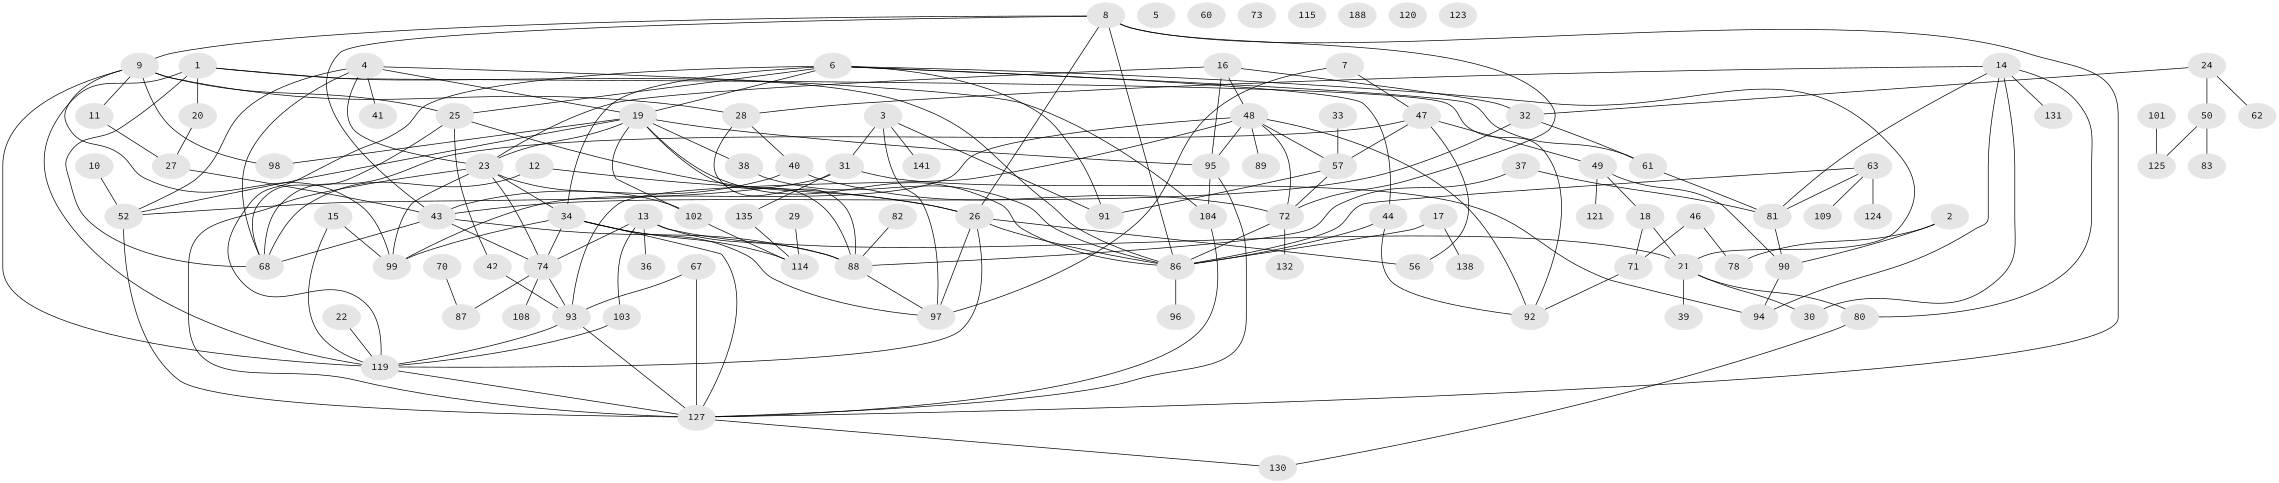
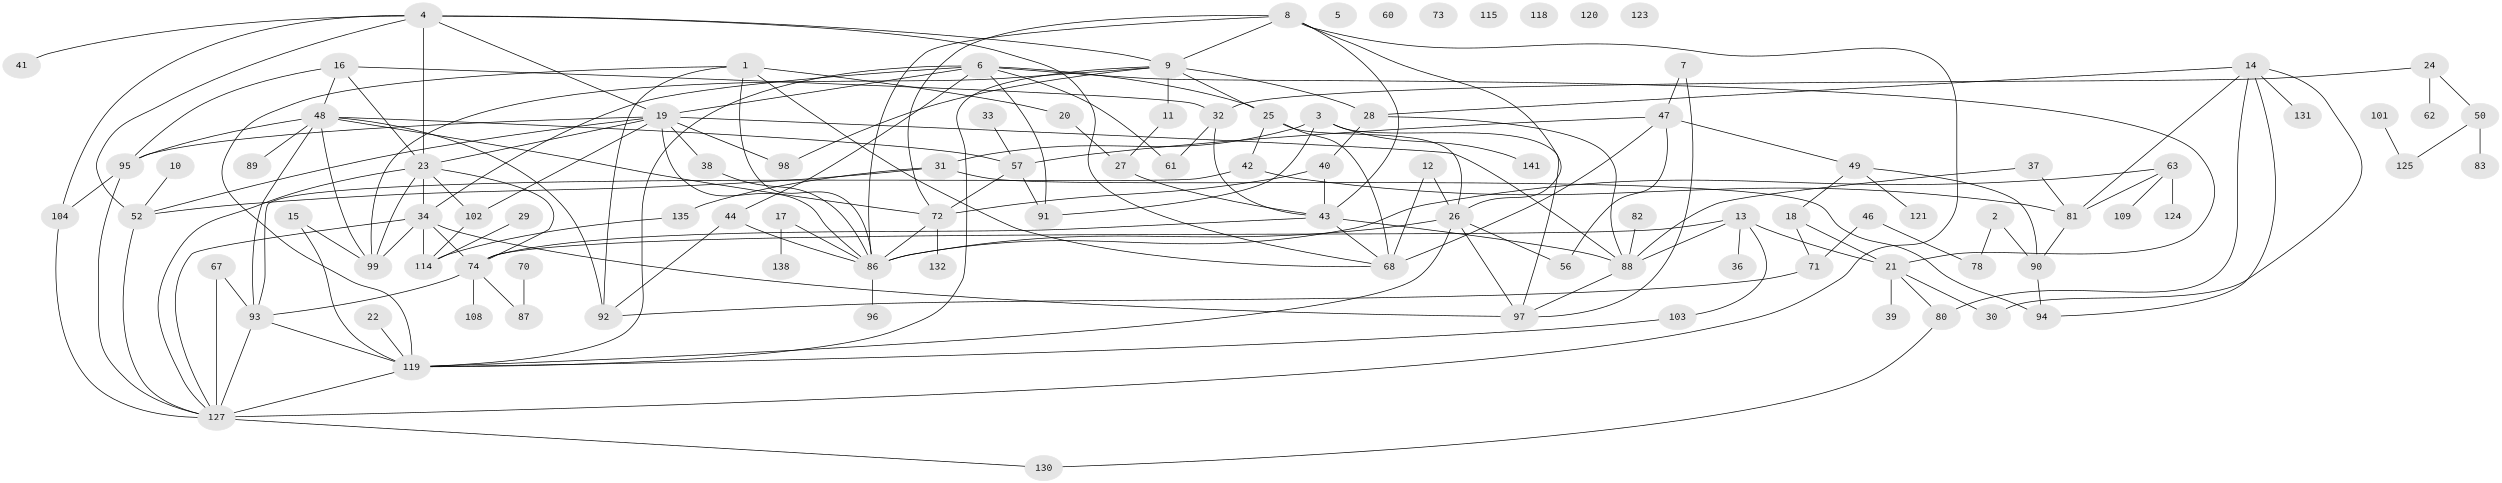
node "188": label "188" -> "118"
edge "4" -- "9": added
edge "61" -- "81": now "42" -- "81"
